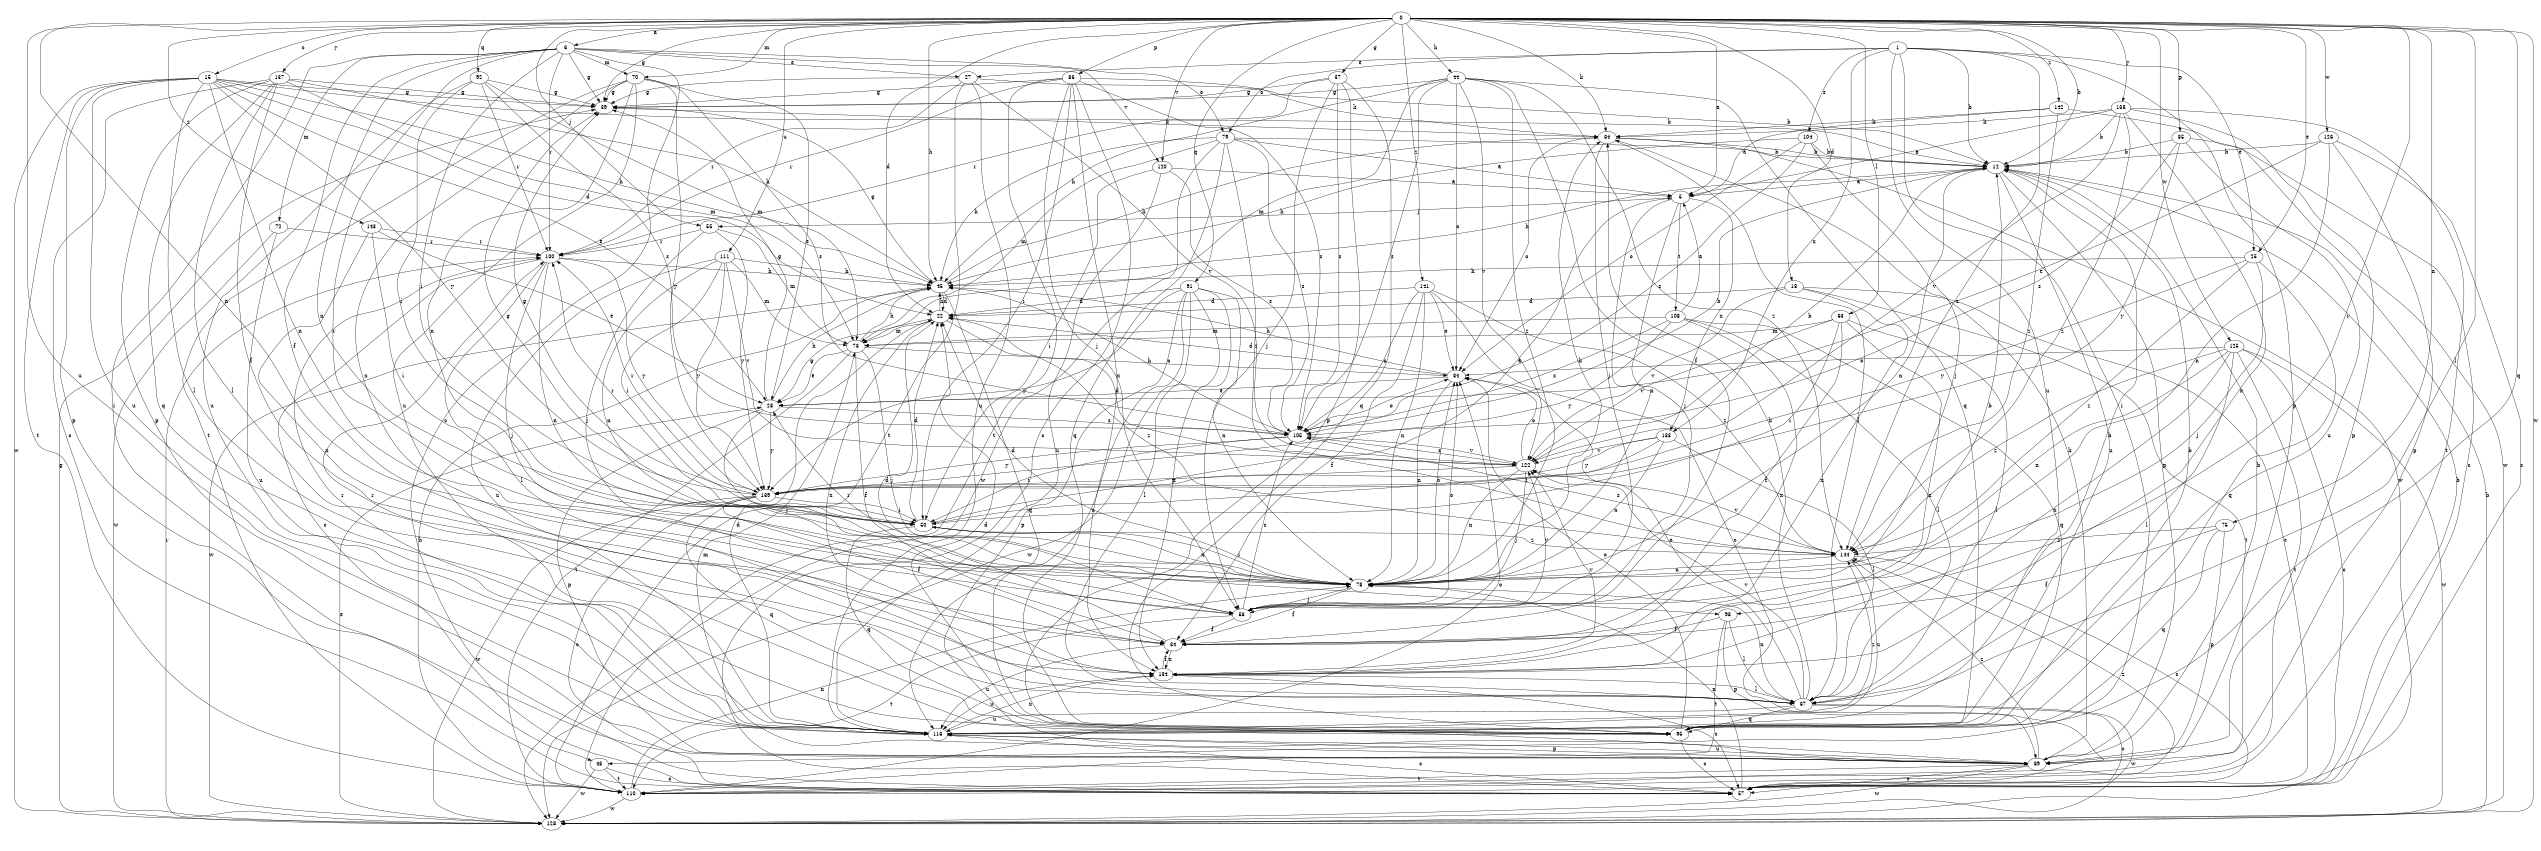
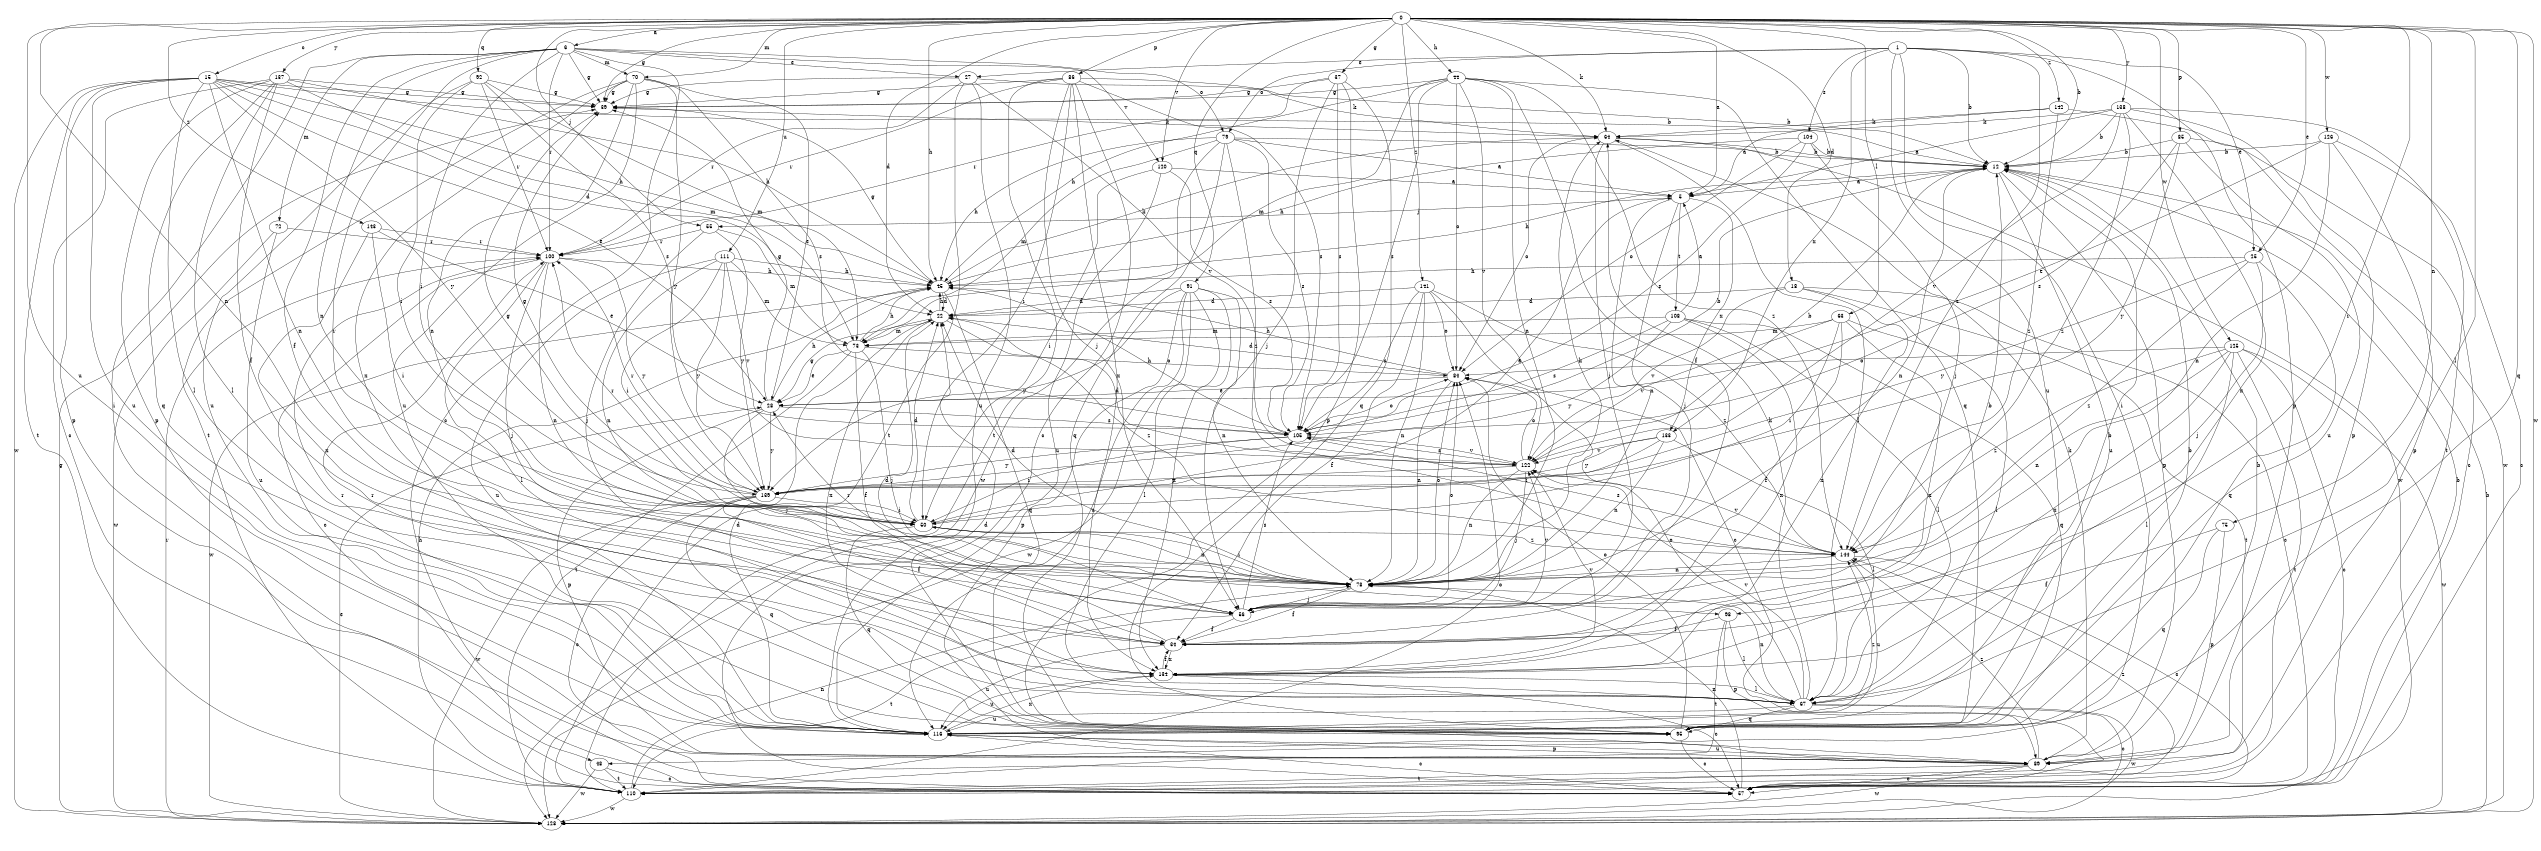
edge "44" -> "78": label "z" -> "n"
edge "75" -> "144": removed, label "z"
edge "89" -> "73": removed, label "m"
